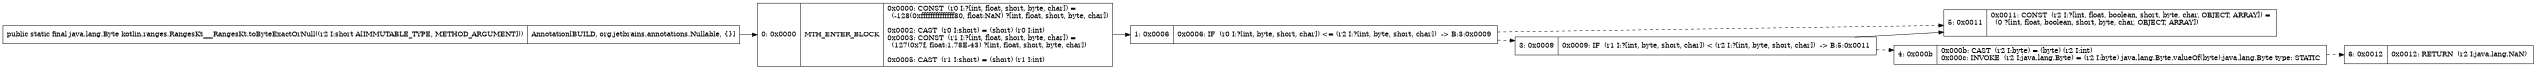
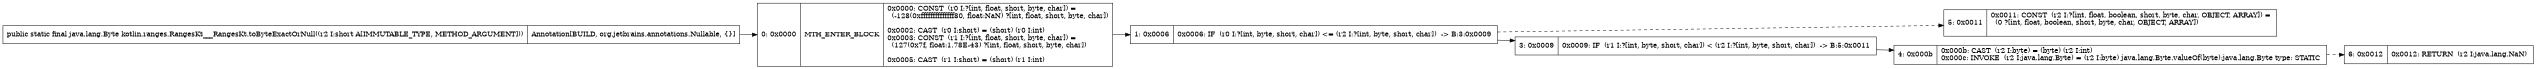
edge "3: 0x0009" -> "5: 0x0011": removed
edge "1: 0x0006" -> "3: 0x0009": style dashed -> solid
edge "3: 0x0009" -> "4: 0x000b": style dashed -> solid
